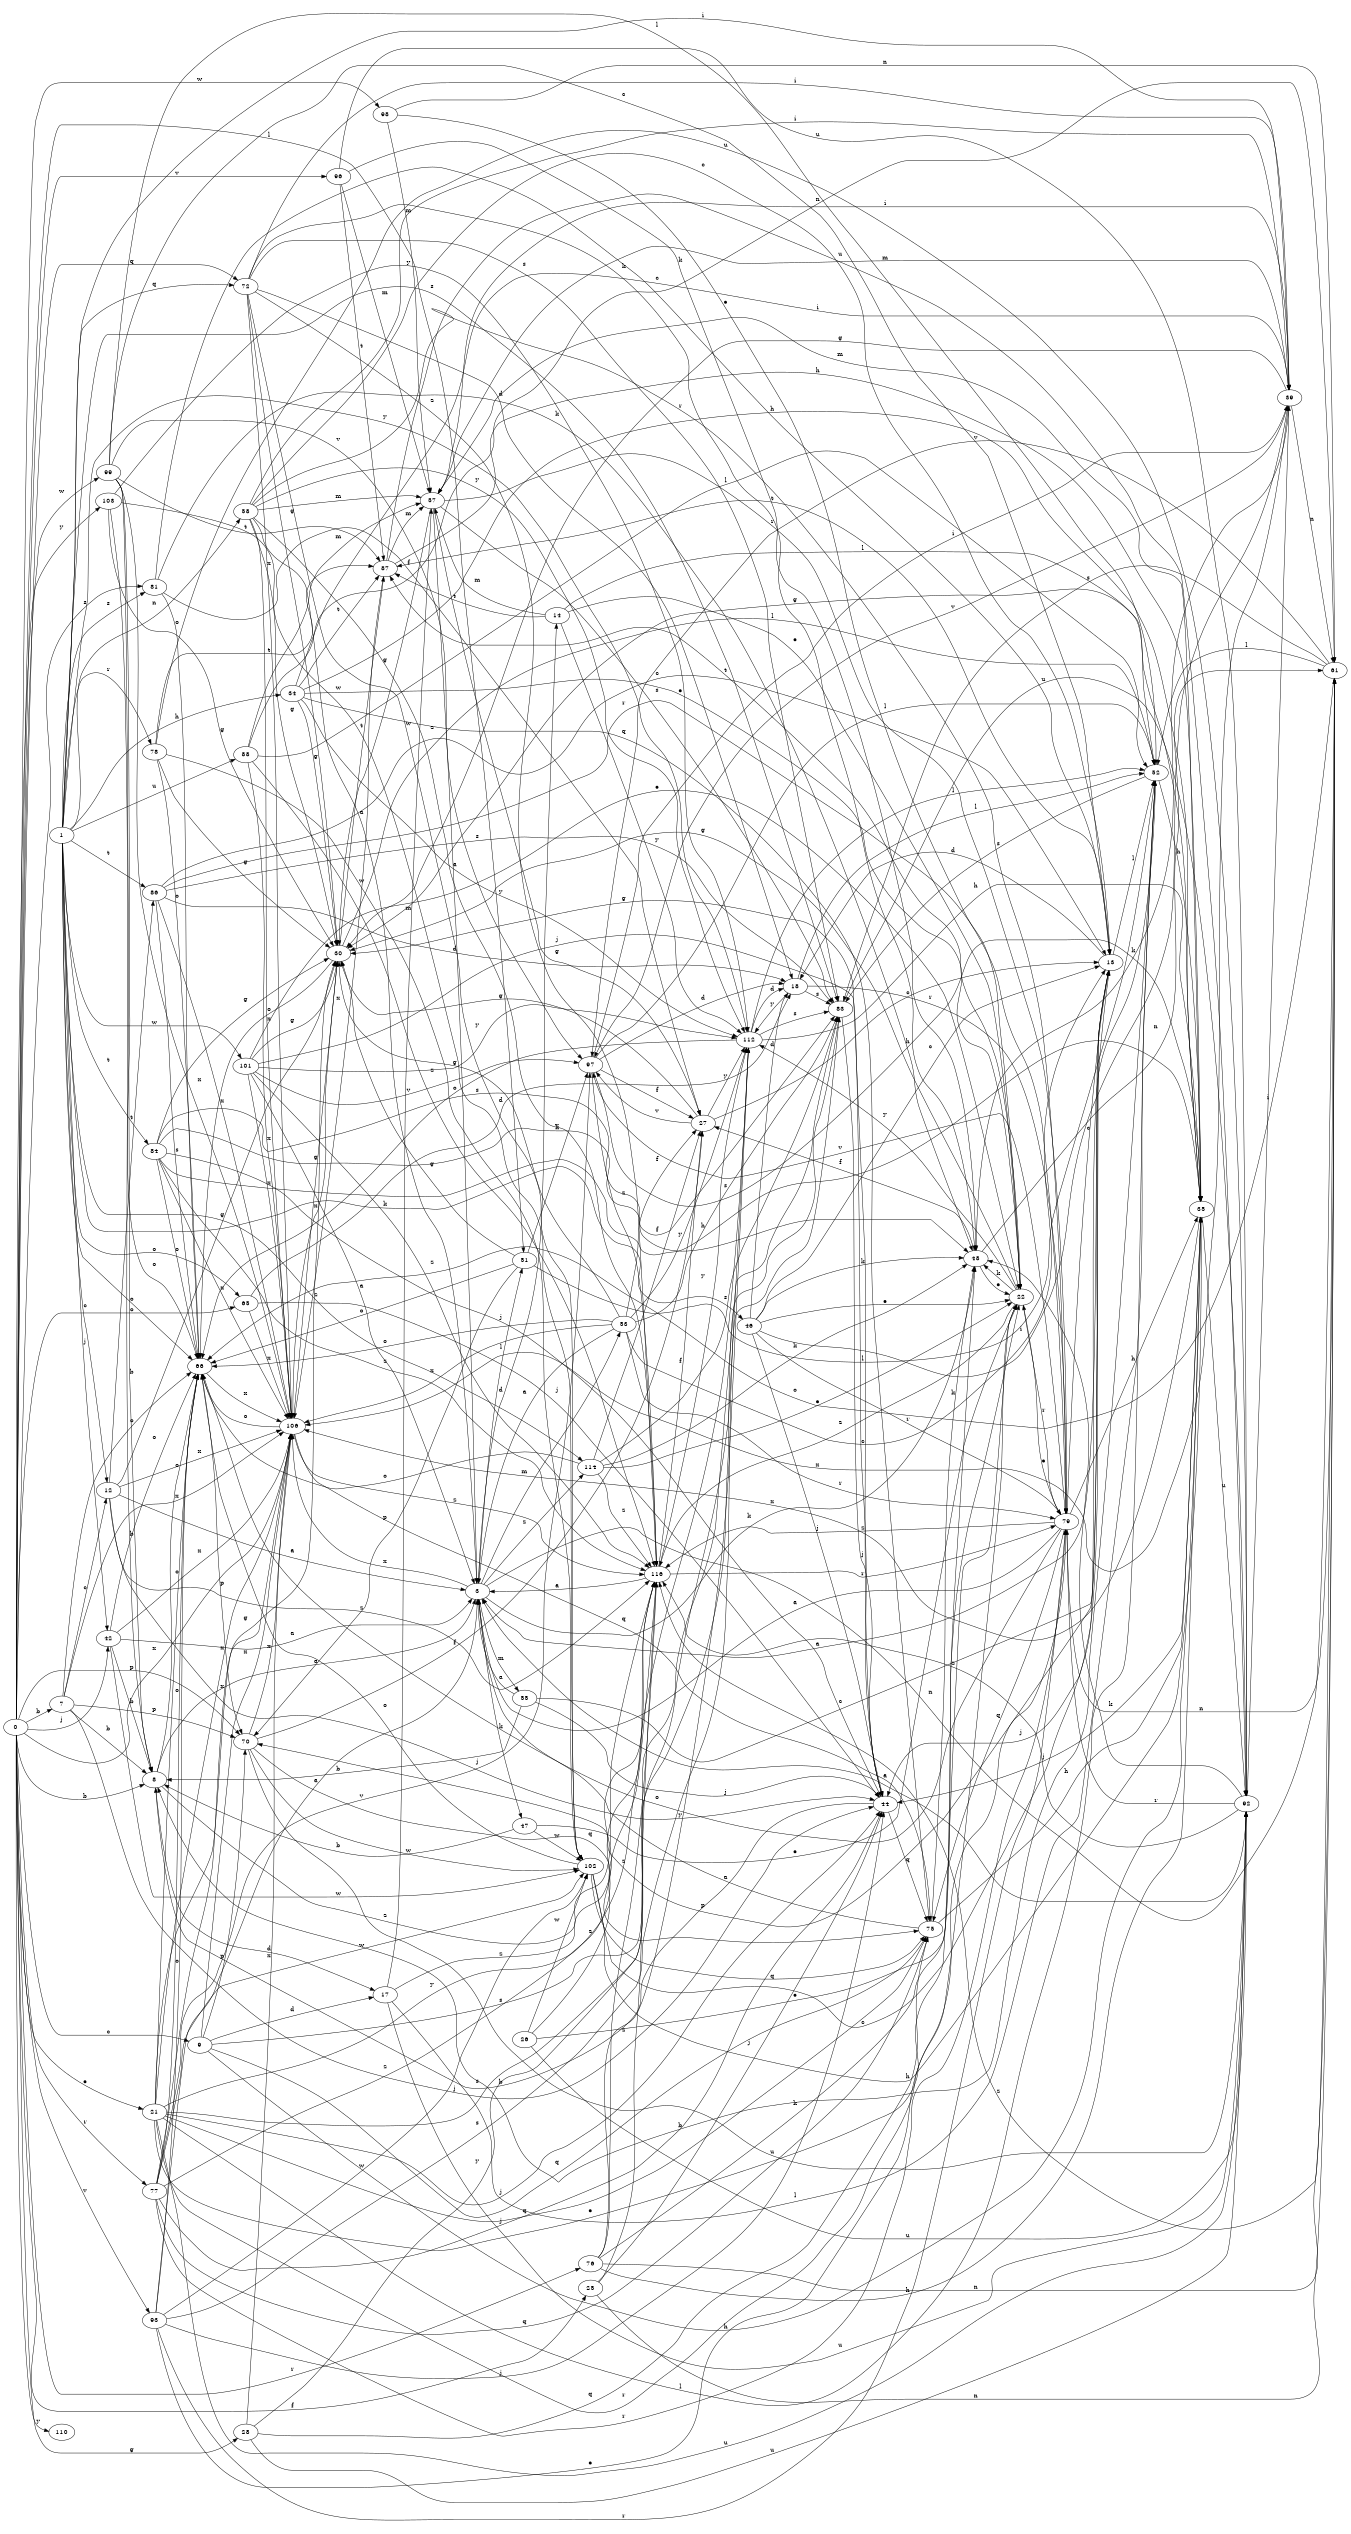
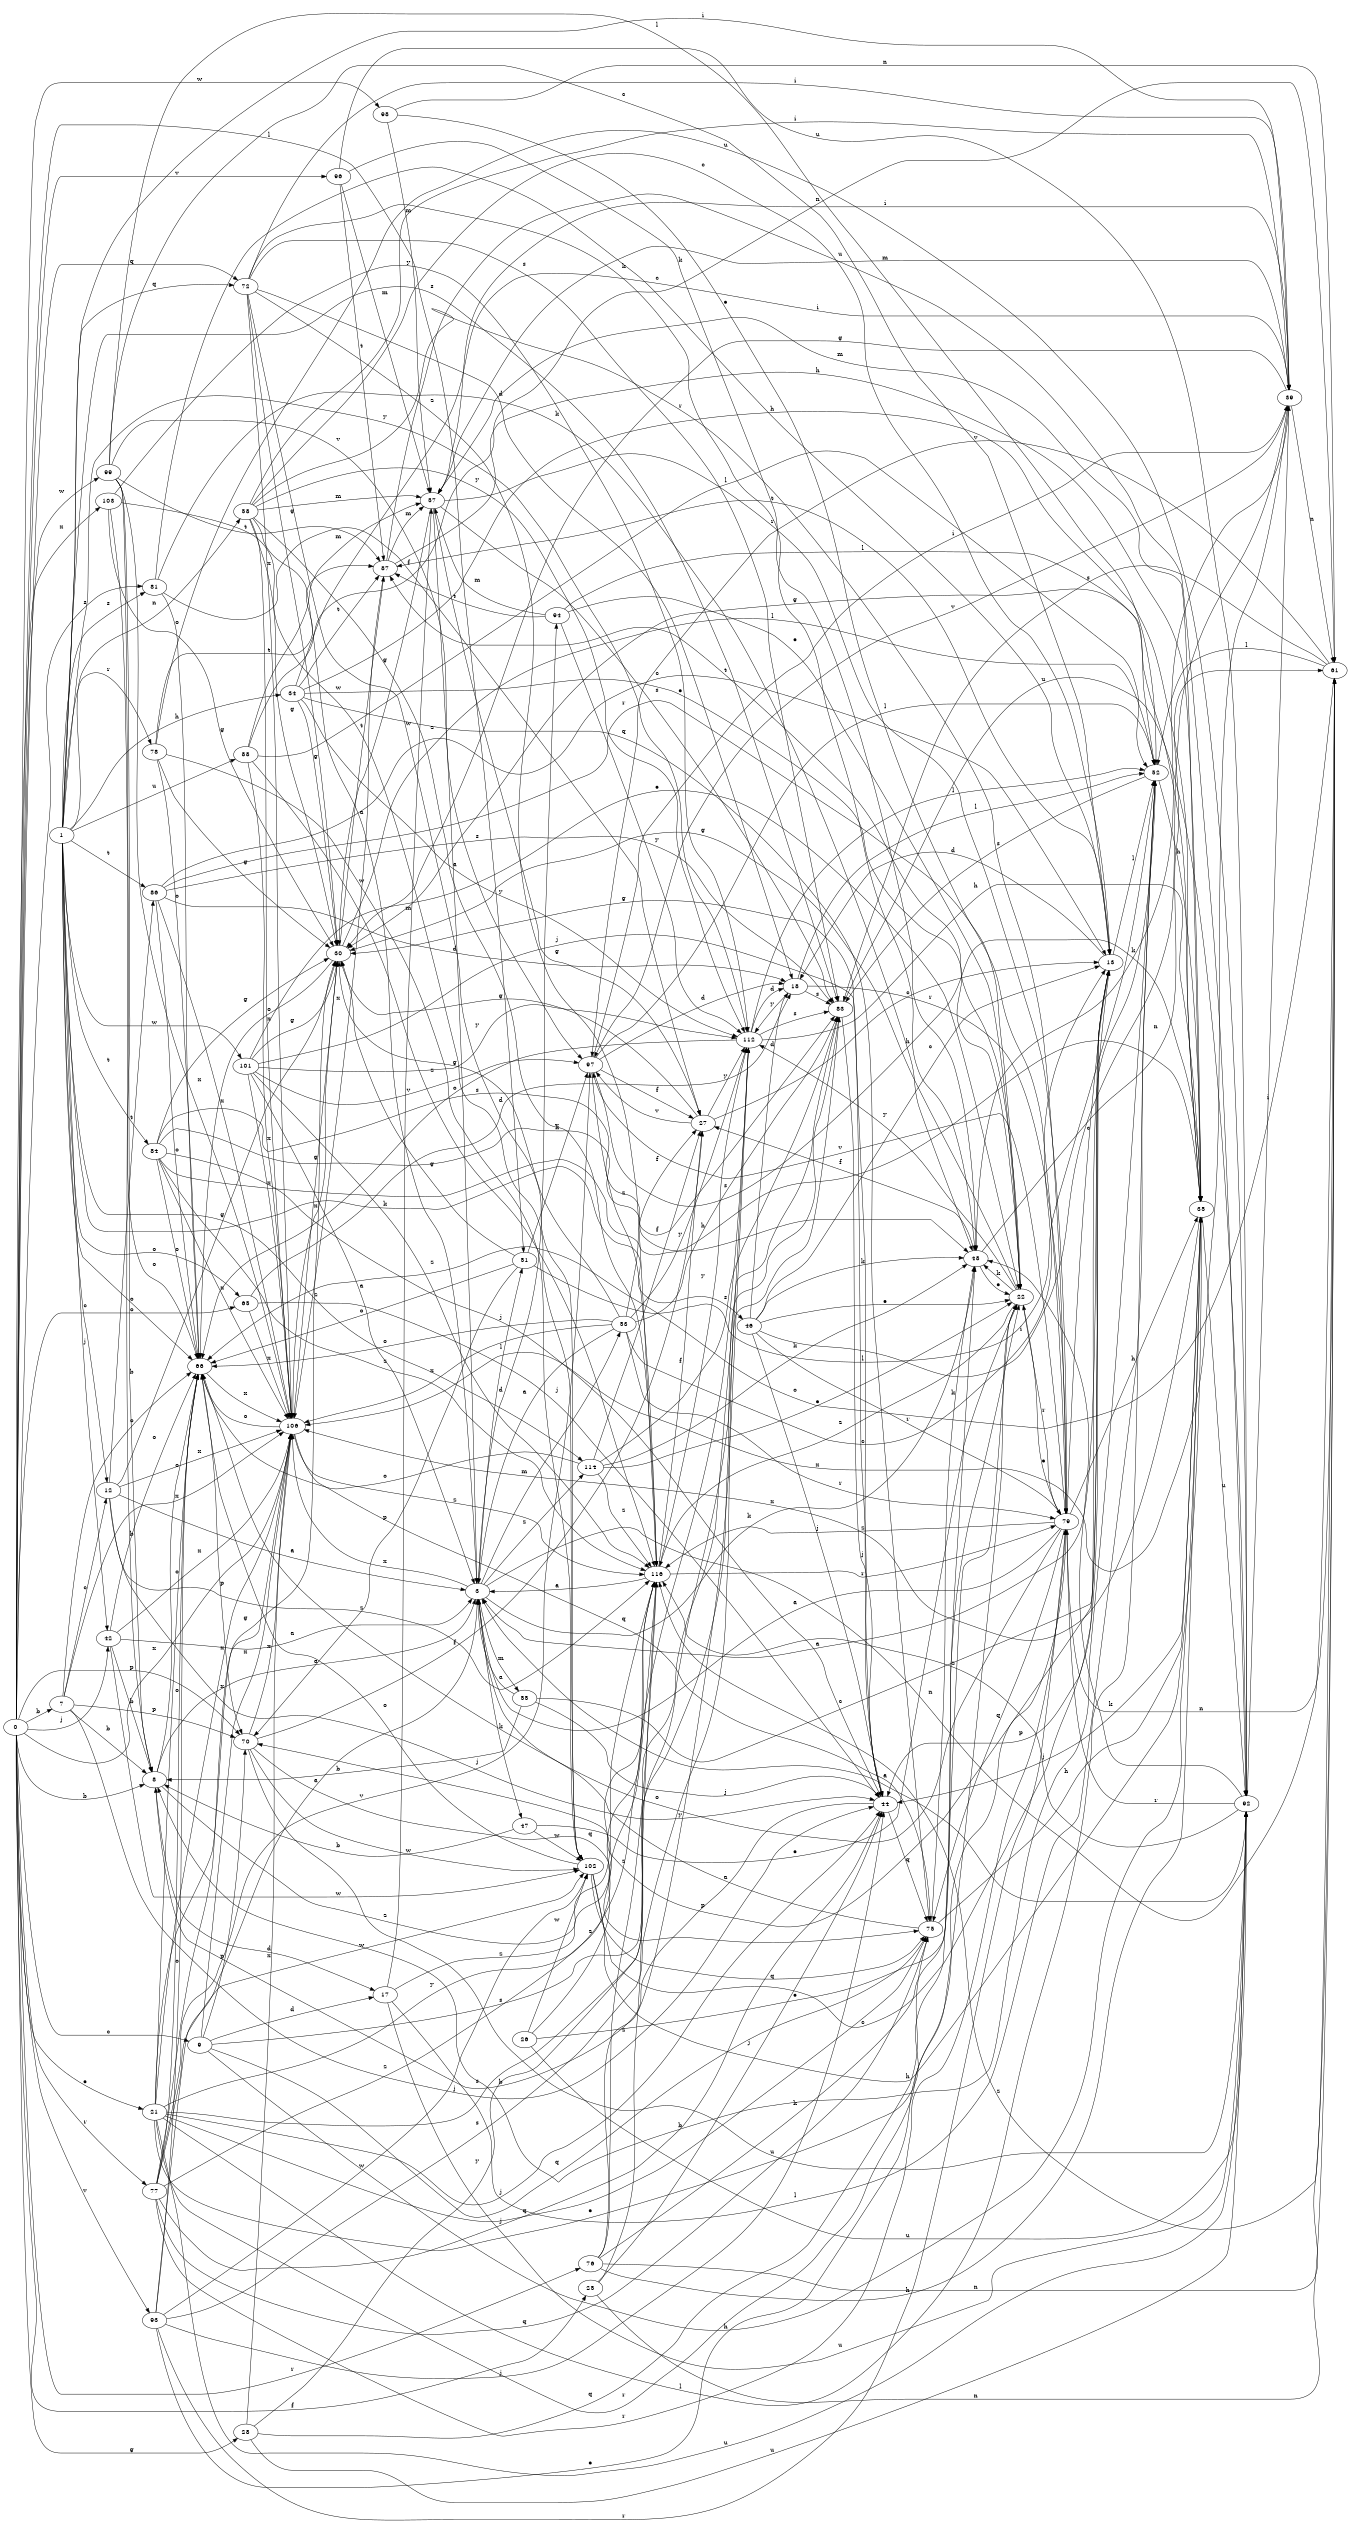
edge "0" -> "103": label "y" -> "x"
node "14": label "14" -> "94"
edge "86" -> "66": label "s" -> "o"
edge "52" -> "44": label "j" -> "p"
node "110": removed
